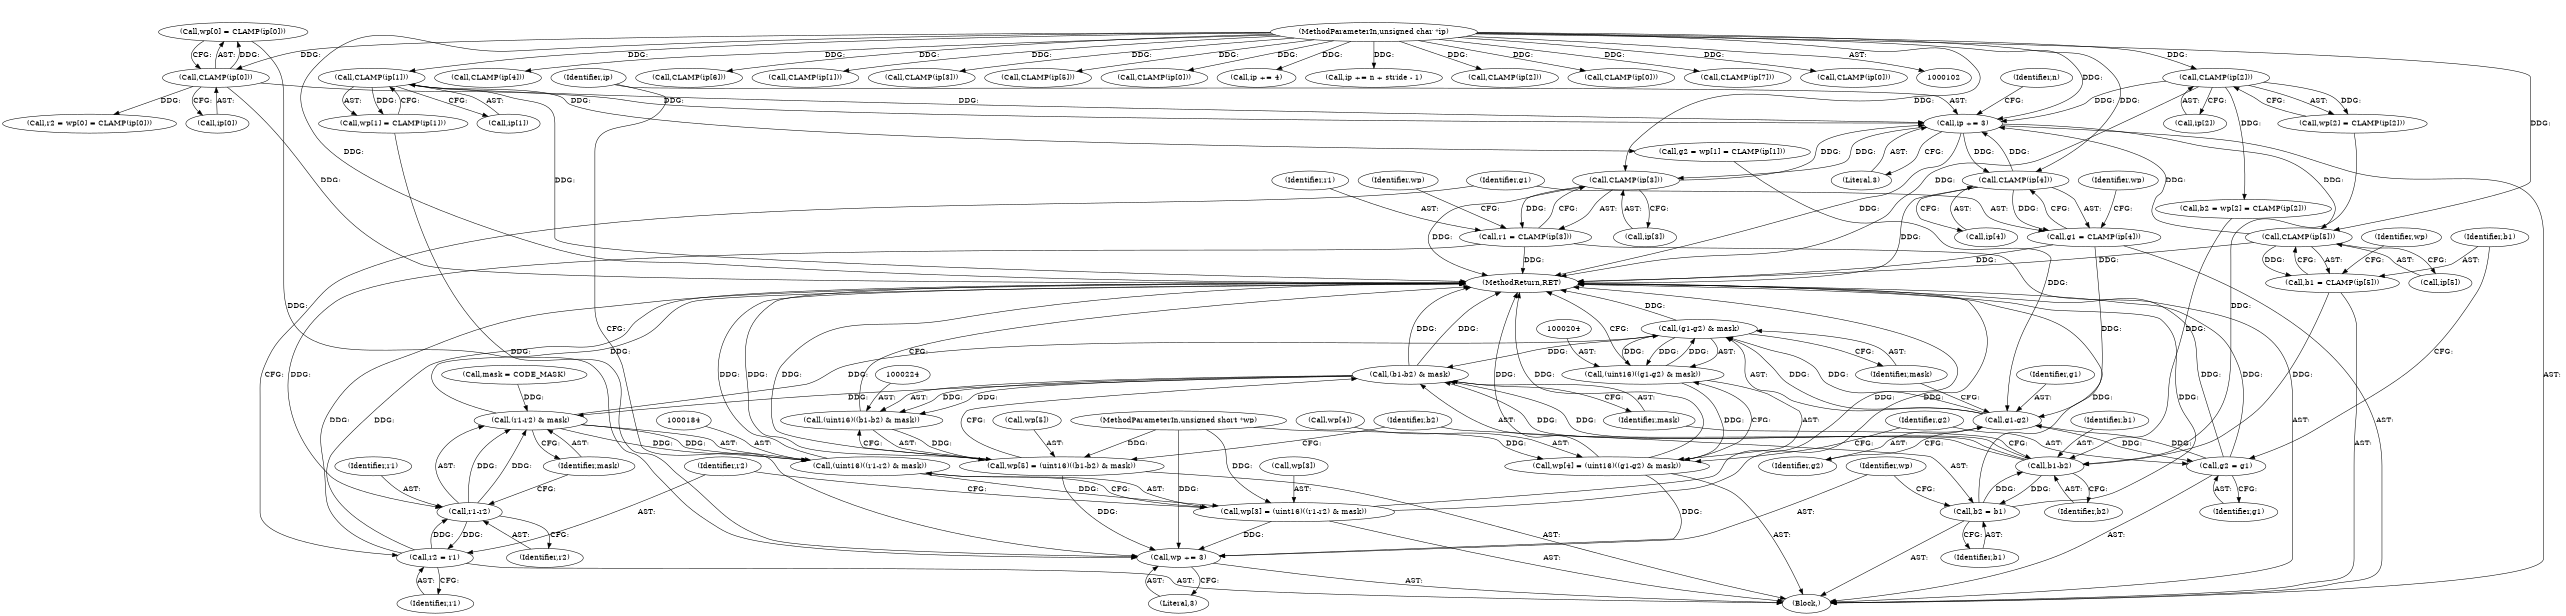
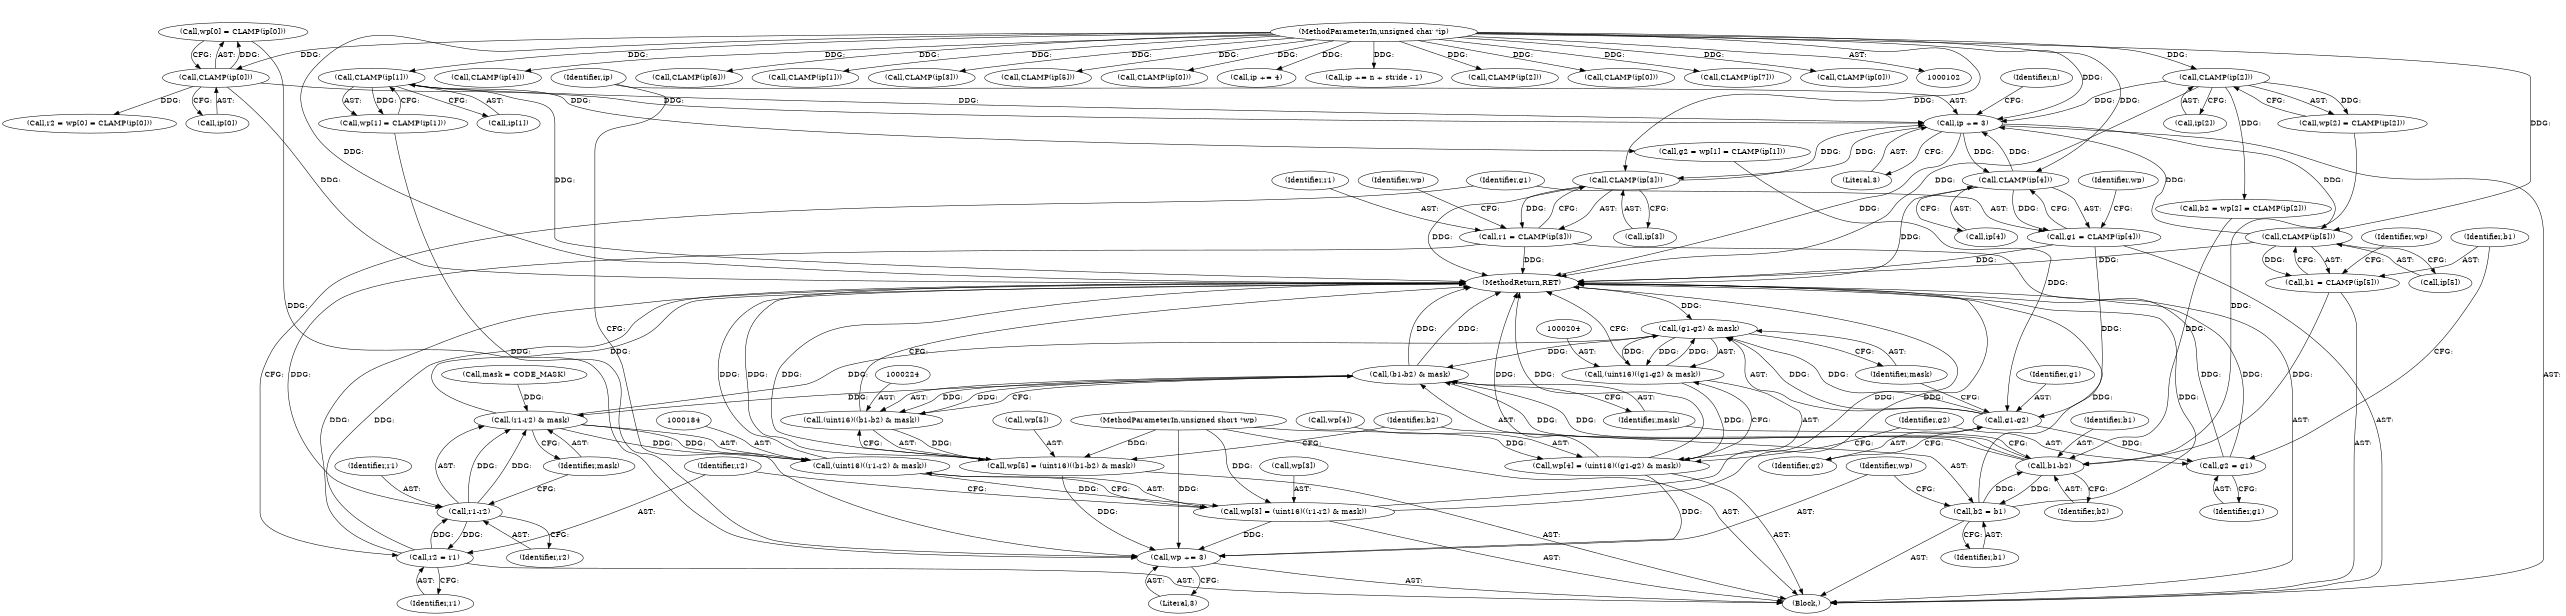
edge "(Call,(g1-g2) & mask)" -> "(MethodReturn,RET)": reversed
edge "(Call,wp[5] = (uint16)((b1-b2) & mask))" -> "(Call,(b1-b2) & mask)": now "(Call,(uint16)((b1-b2) & mask))" -> "(Call,(b1-b2) & mask)"
edge "(Call,g2 = g1)" -> "(Call,g1-g2)": removed, label "DDG:"
edge "(Call,g2 = g1)" -> "(Block,)": now "(MethodParameterIn,unsigned short *wp)" -> "(Block,)"
